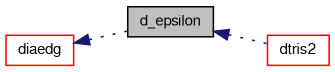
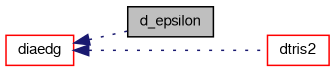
edge "dtris2" -> "d_epsilon": now "dtris2" -> "diaedg"
